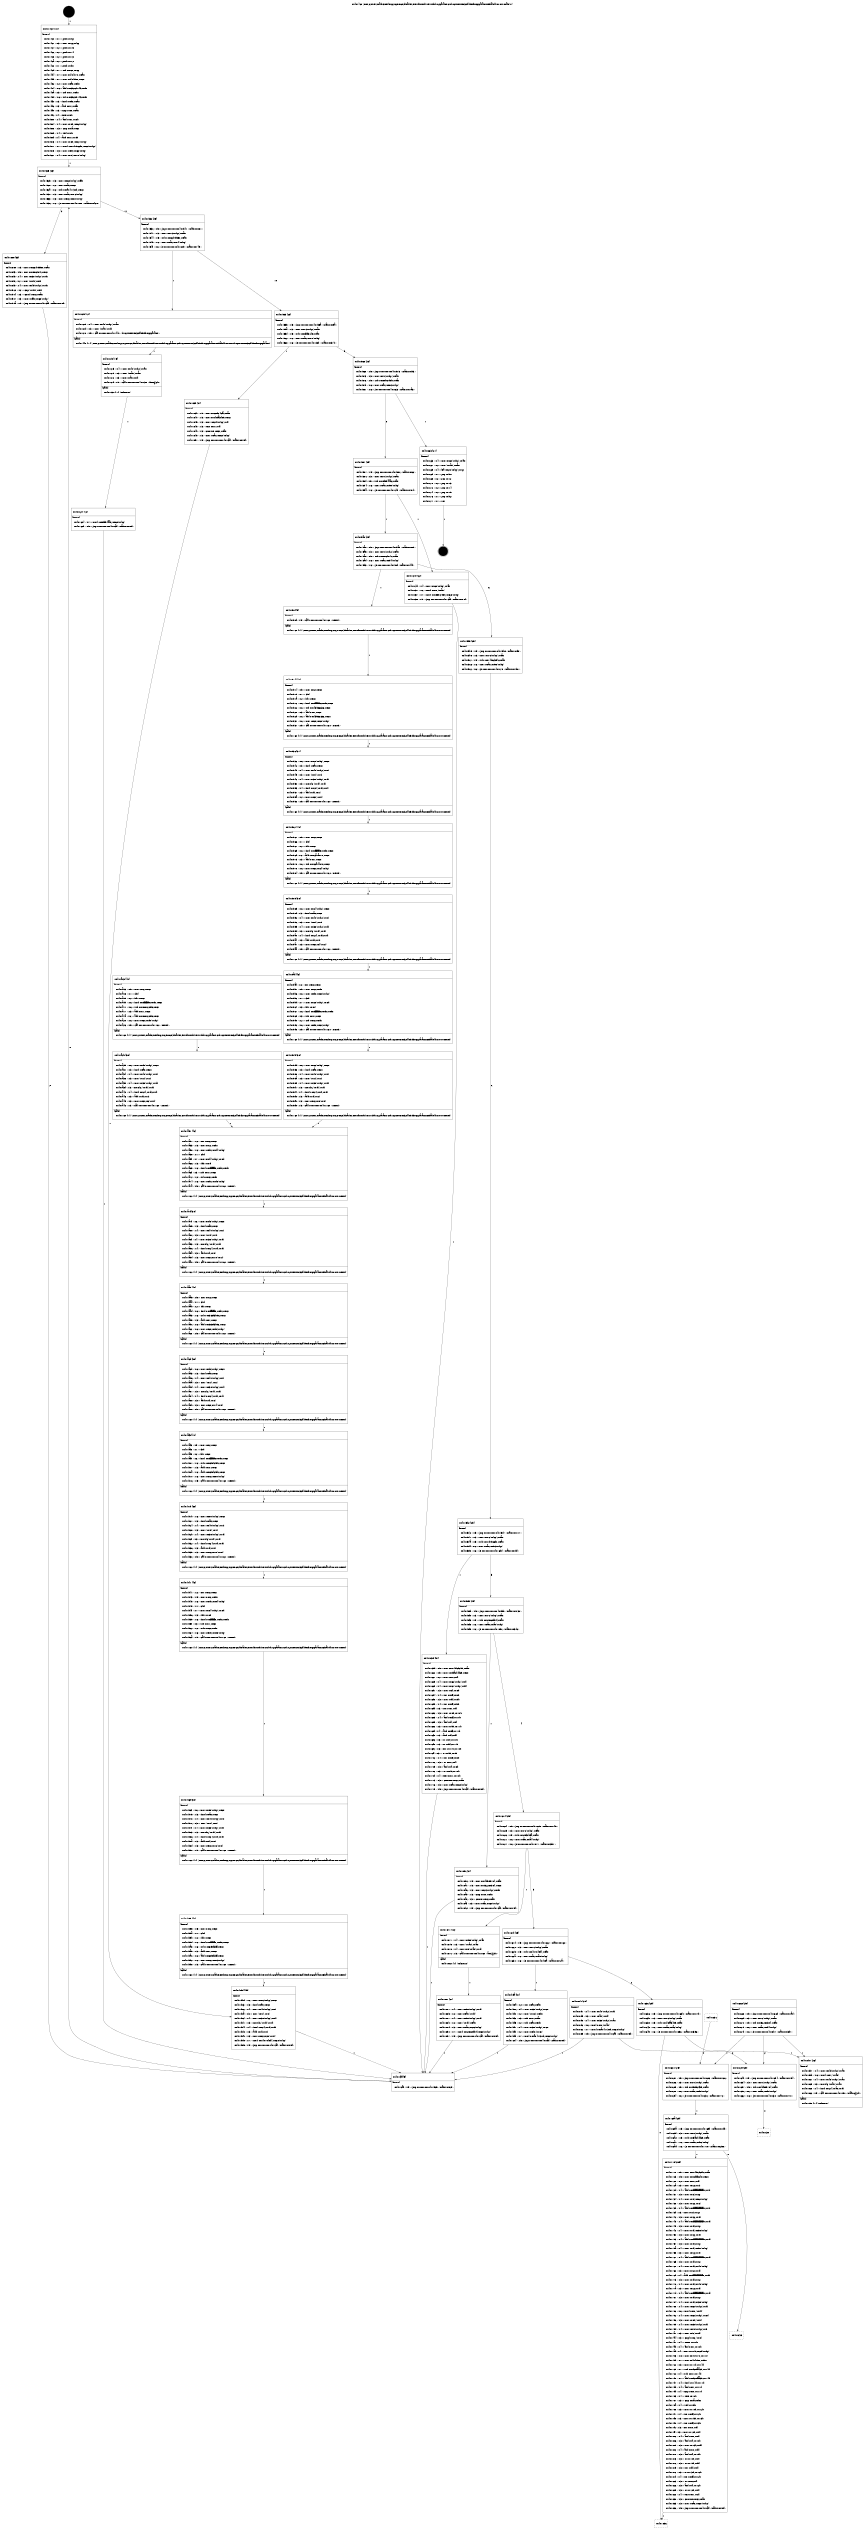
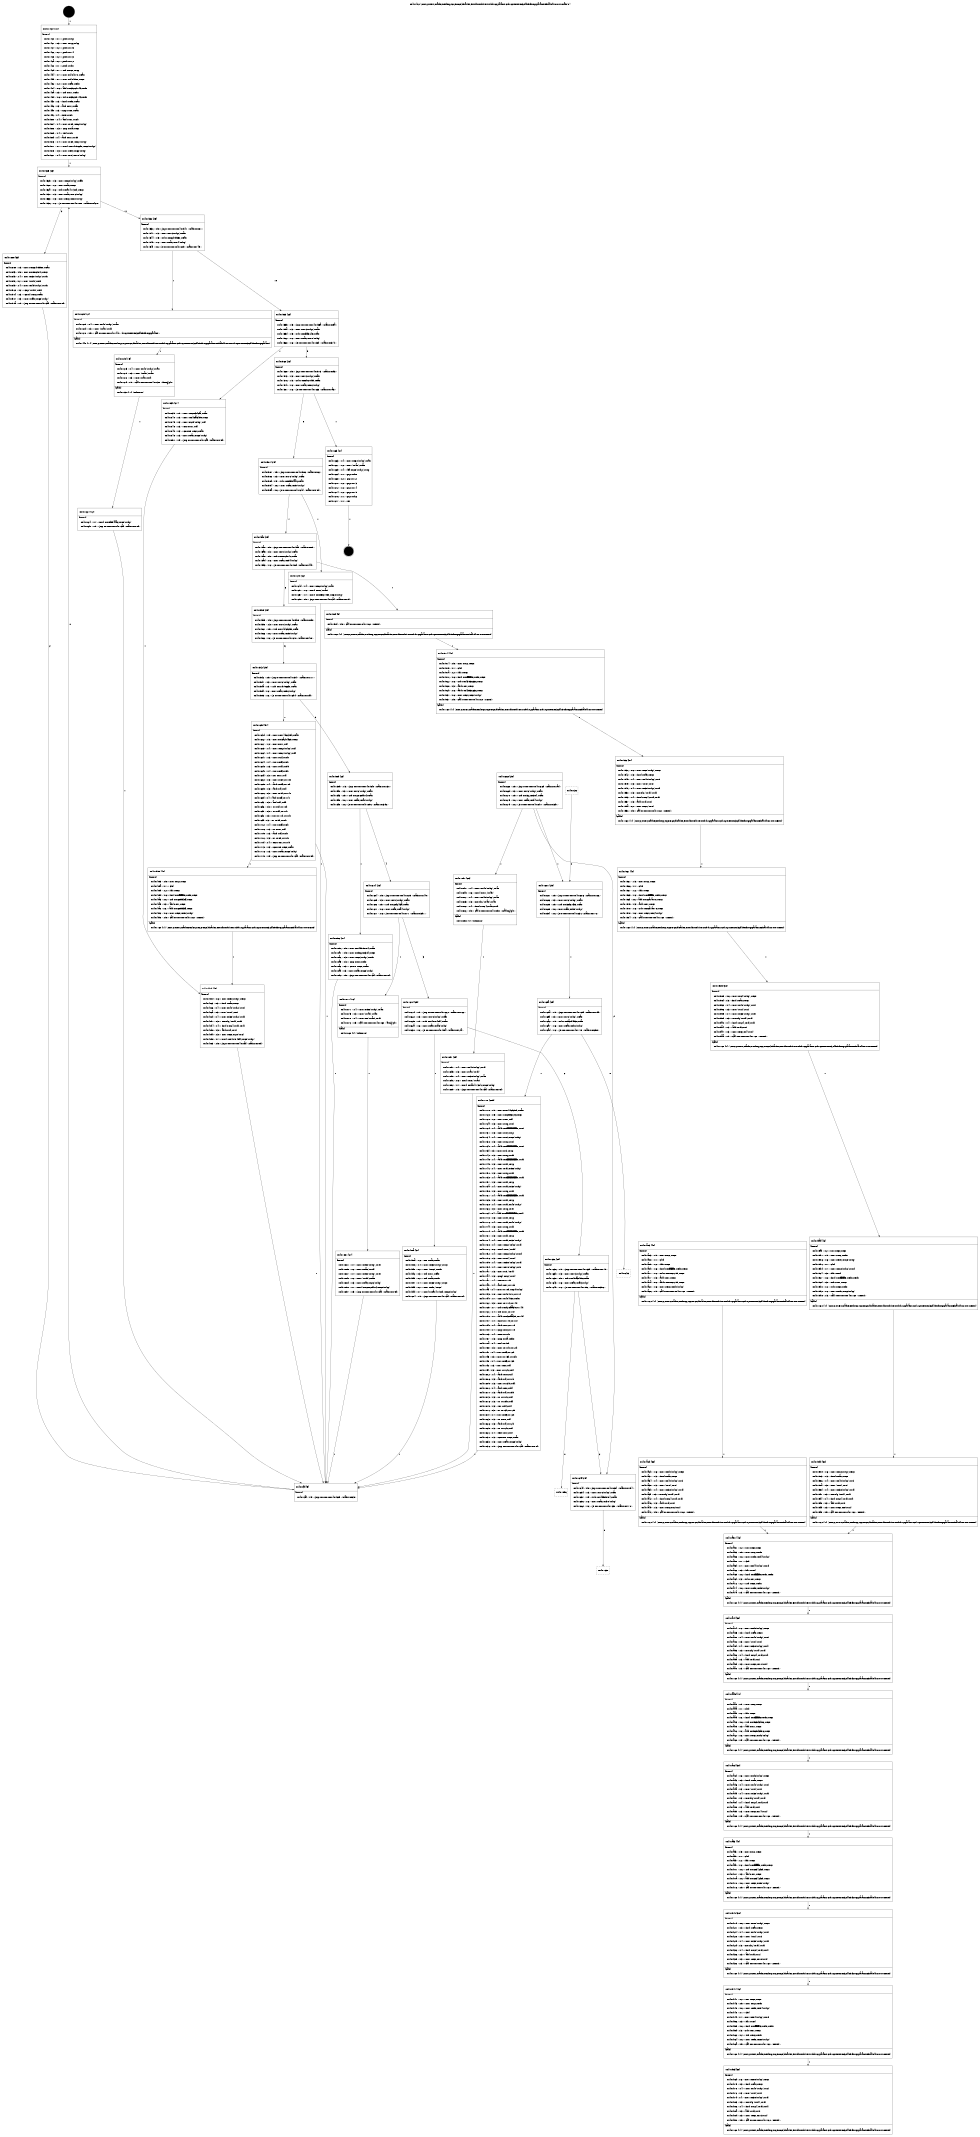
edge "0x401b6f [38]" -> "0x401b95 [40]": now "0x4016bd [97]" -> "0x401b95 [40]"
edge "0x4018d1 [29]" -> "0x4018b7 [26]": reversed
edge "0x40171e [285]" -> "0x401856": now "0x40171e [285]" -> "0x401caf [5]"
